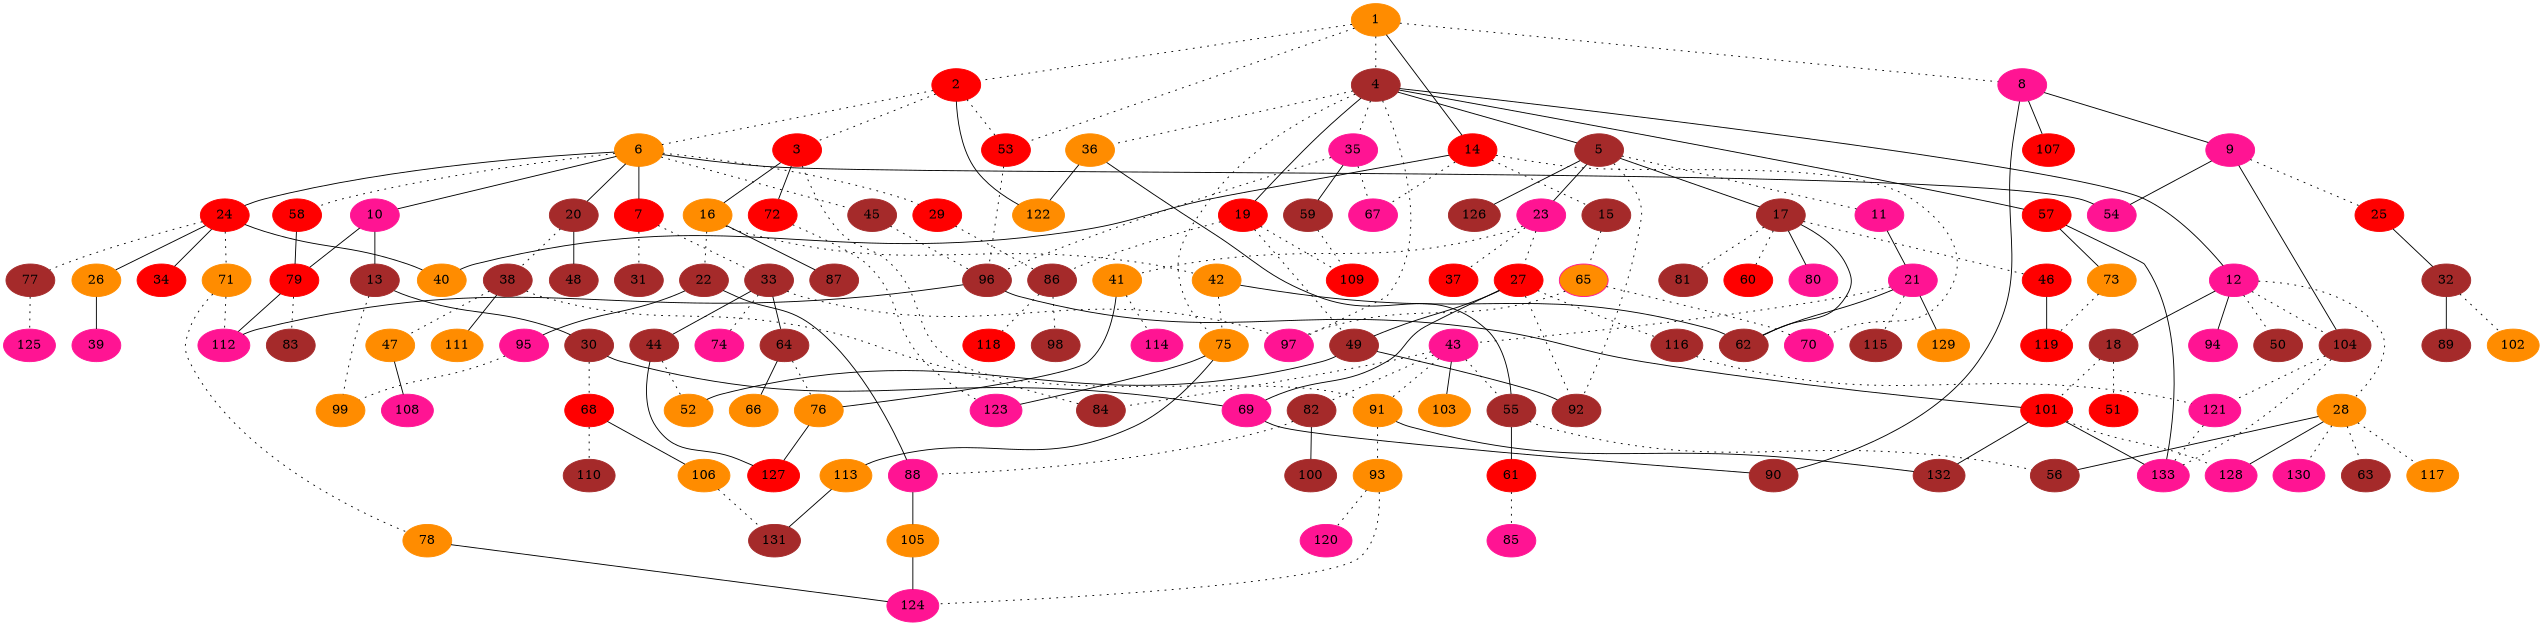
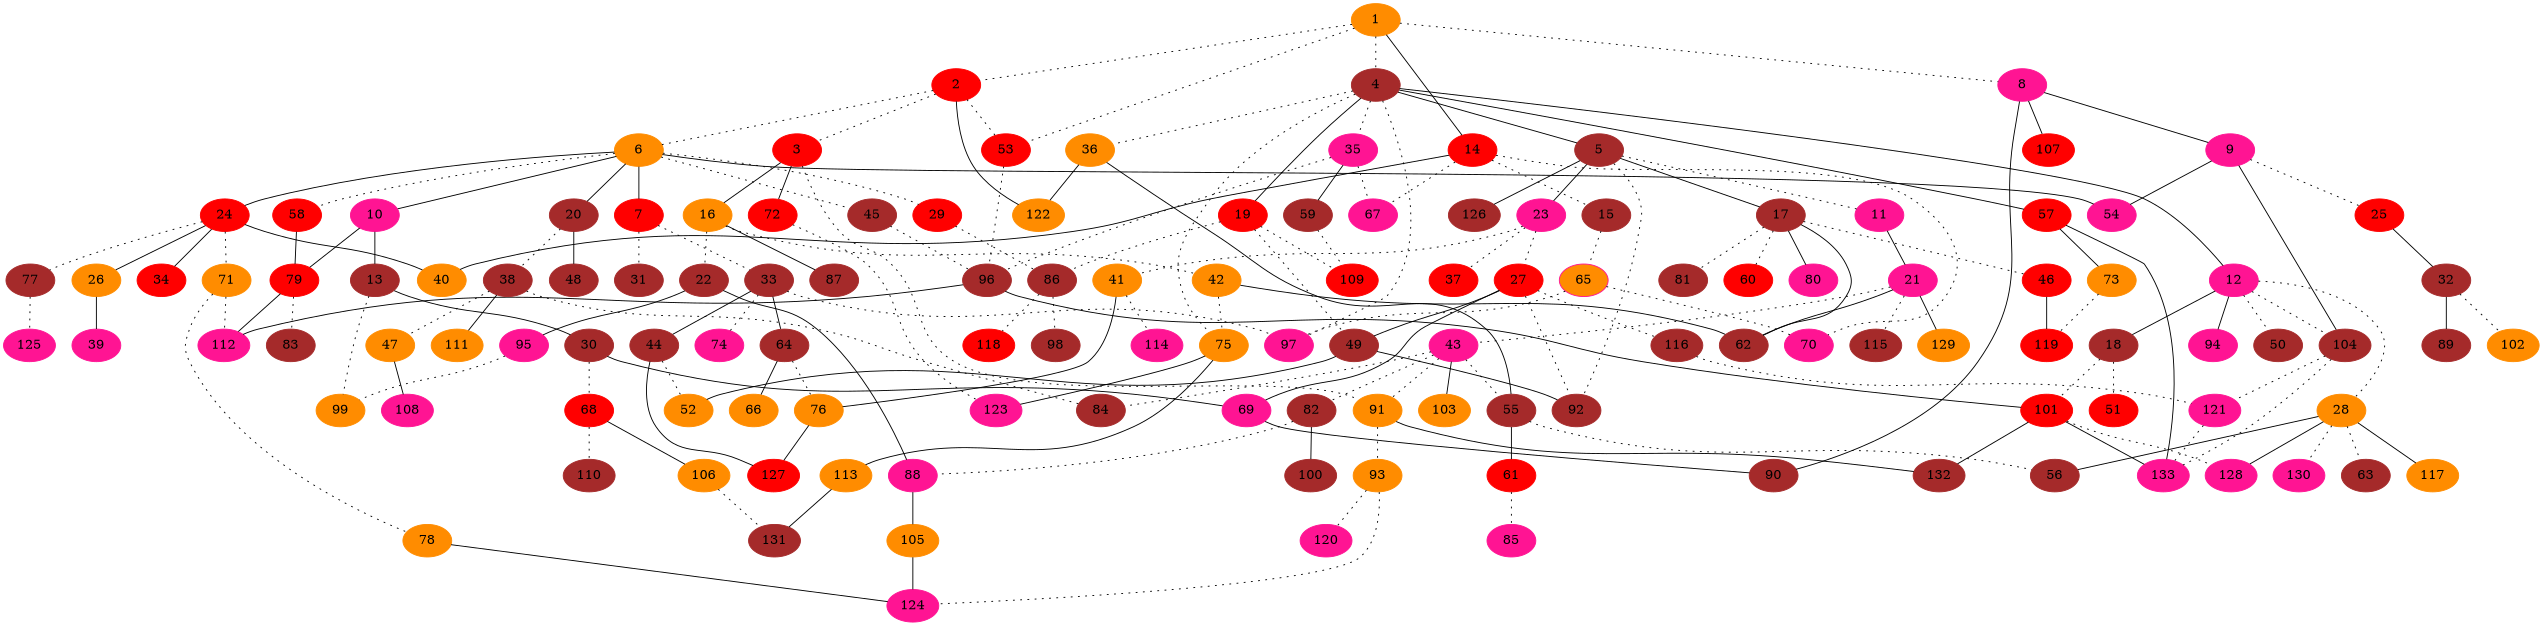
edge "28" -- "117": style dotted -> solid
